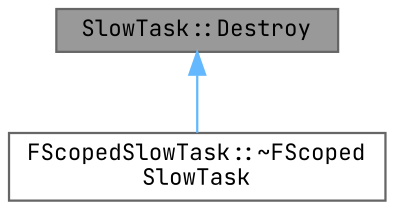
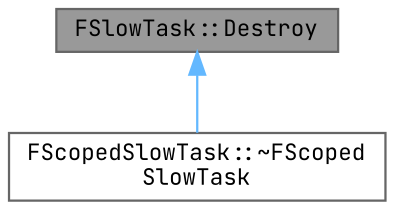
node "SlowTask::Destroy": label "SlowTask::Destroy" -> "FSlowTask::Destroy"
